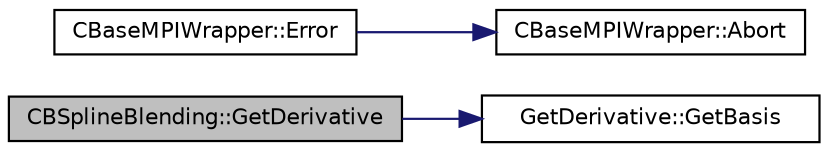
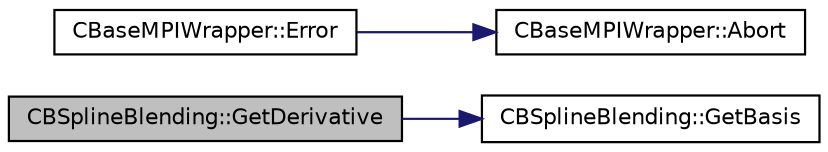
node "GetDerivative::GetBasis": label "GetDerivative::GetBasis" -> "CBSplineBlending::GetBasis"
